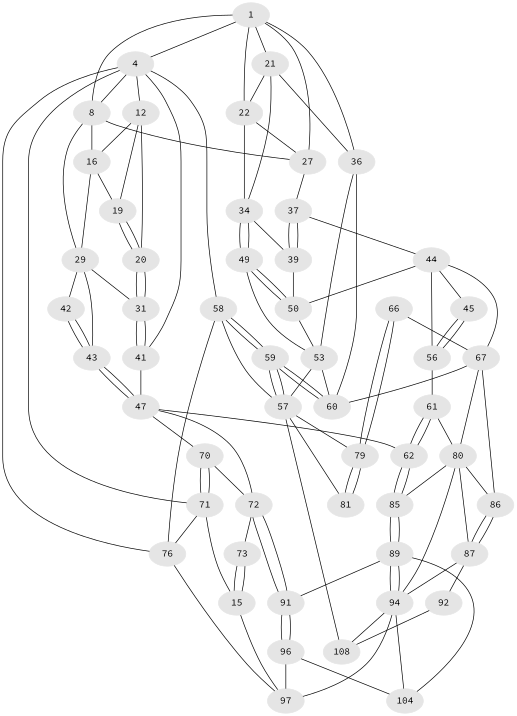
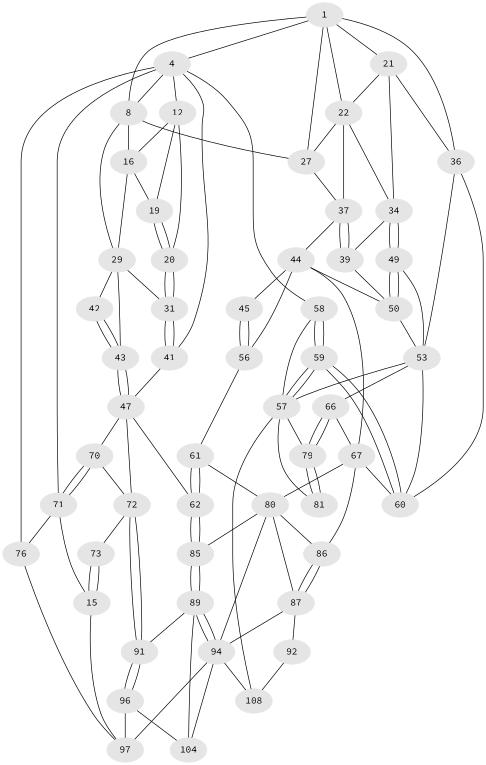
edge "22" -- "37": added
edge "53" -- "66": added
edge "58" -- "76": removed
